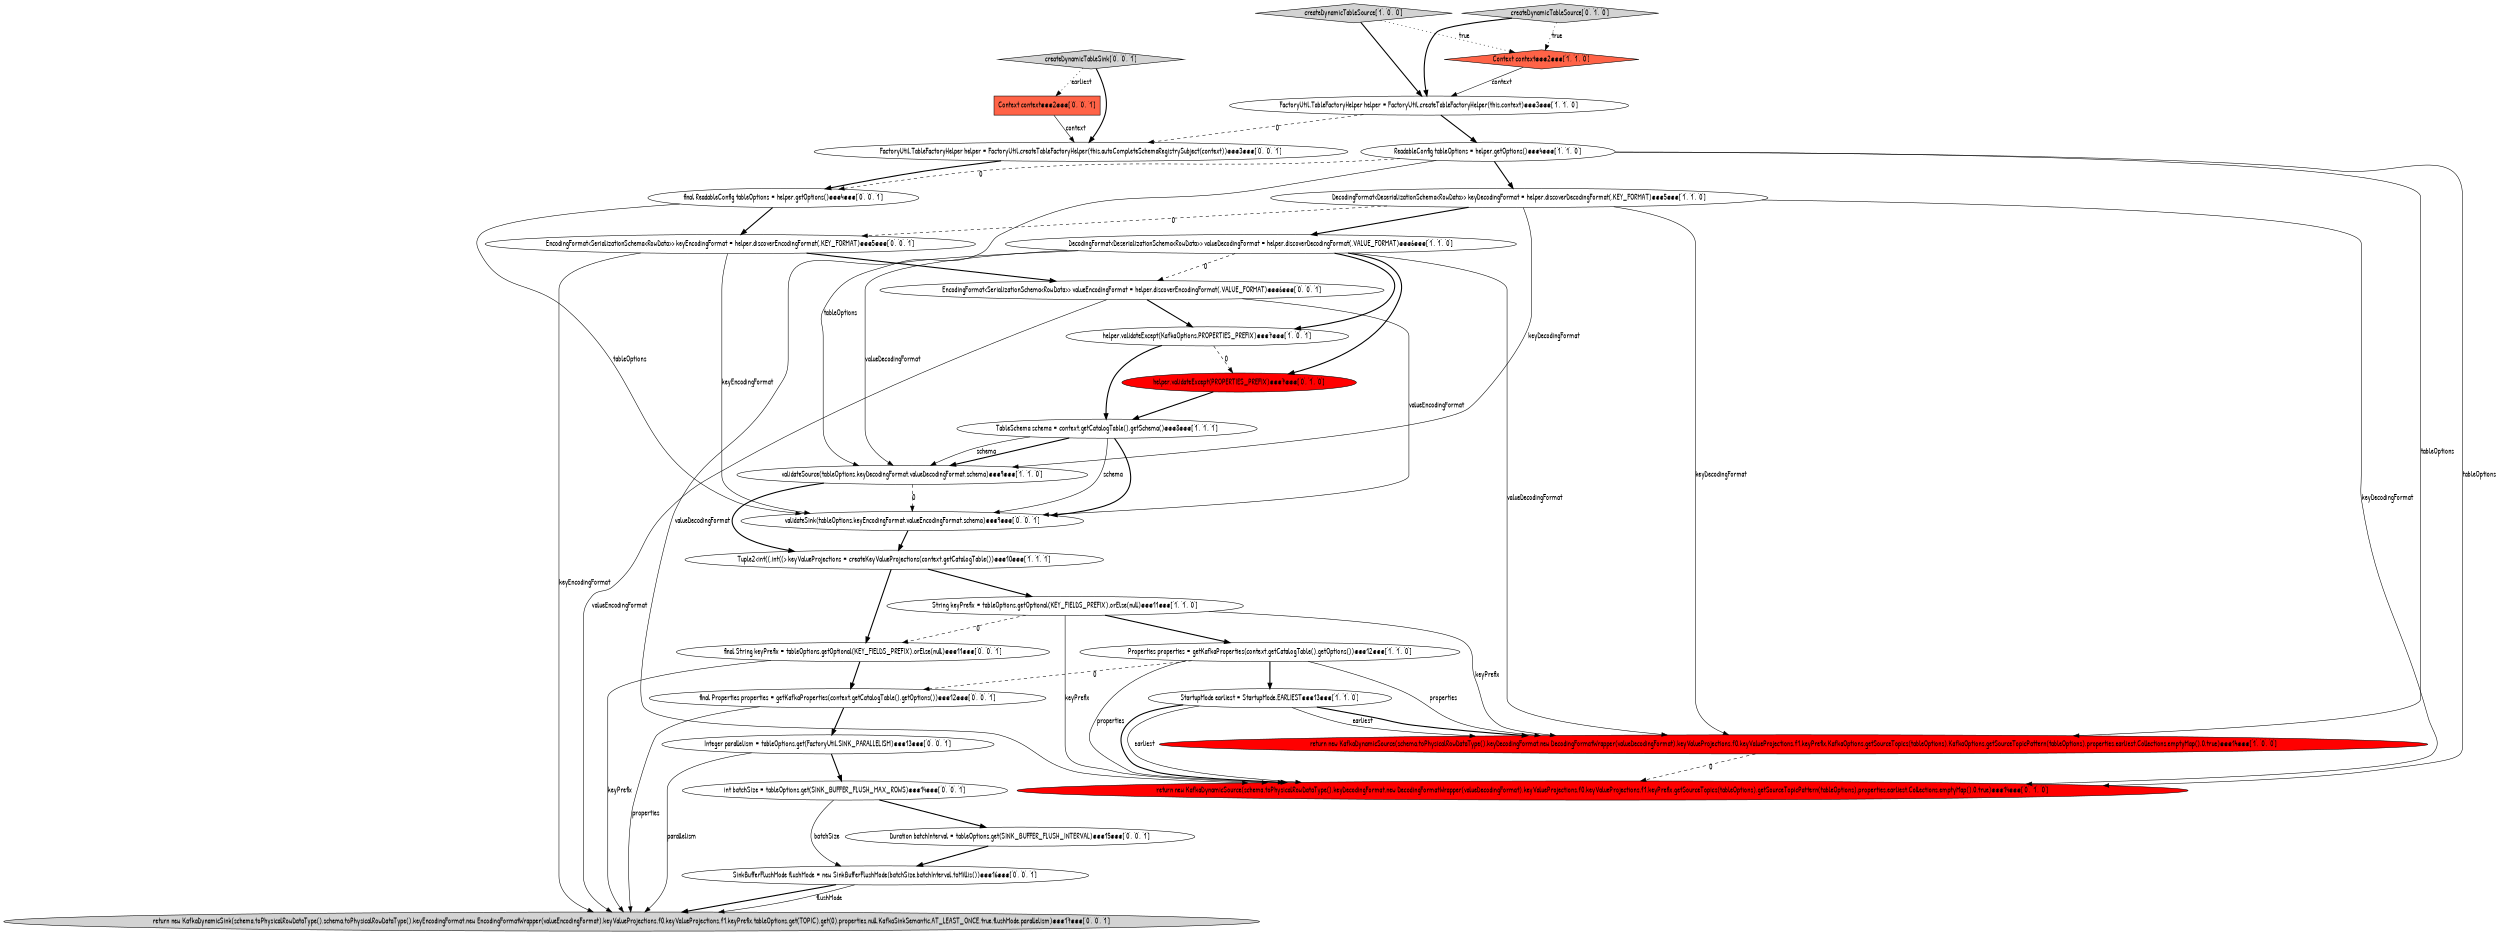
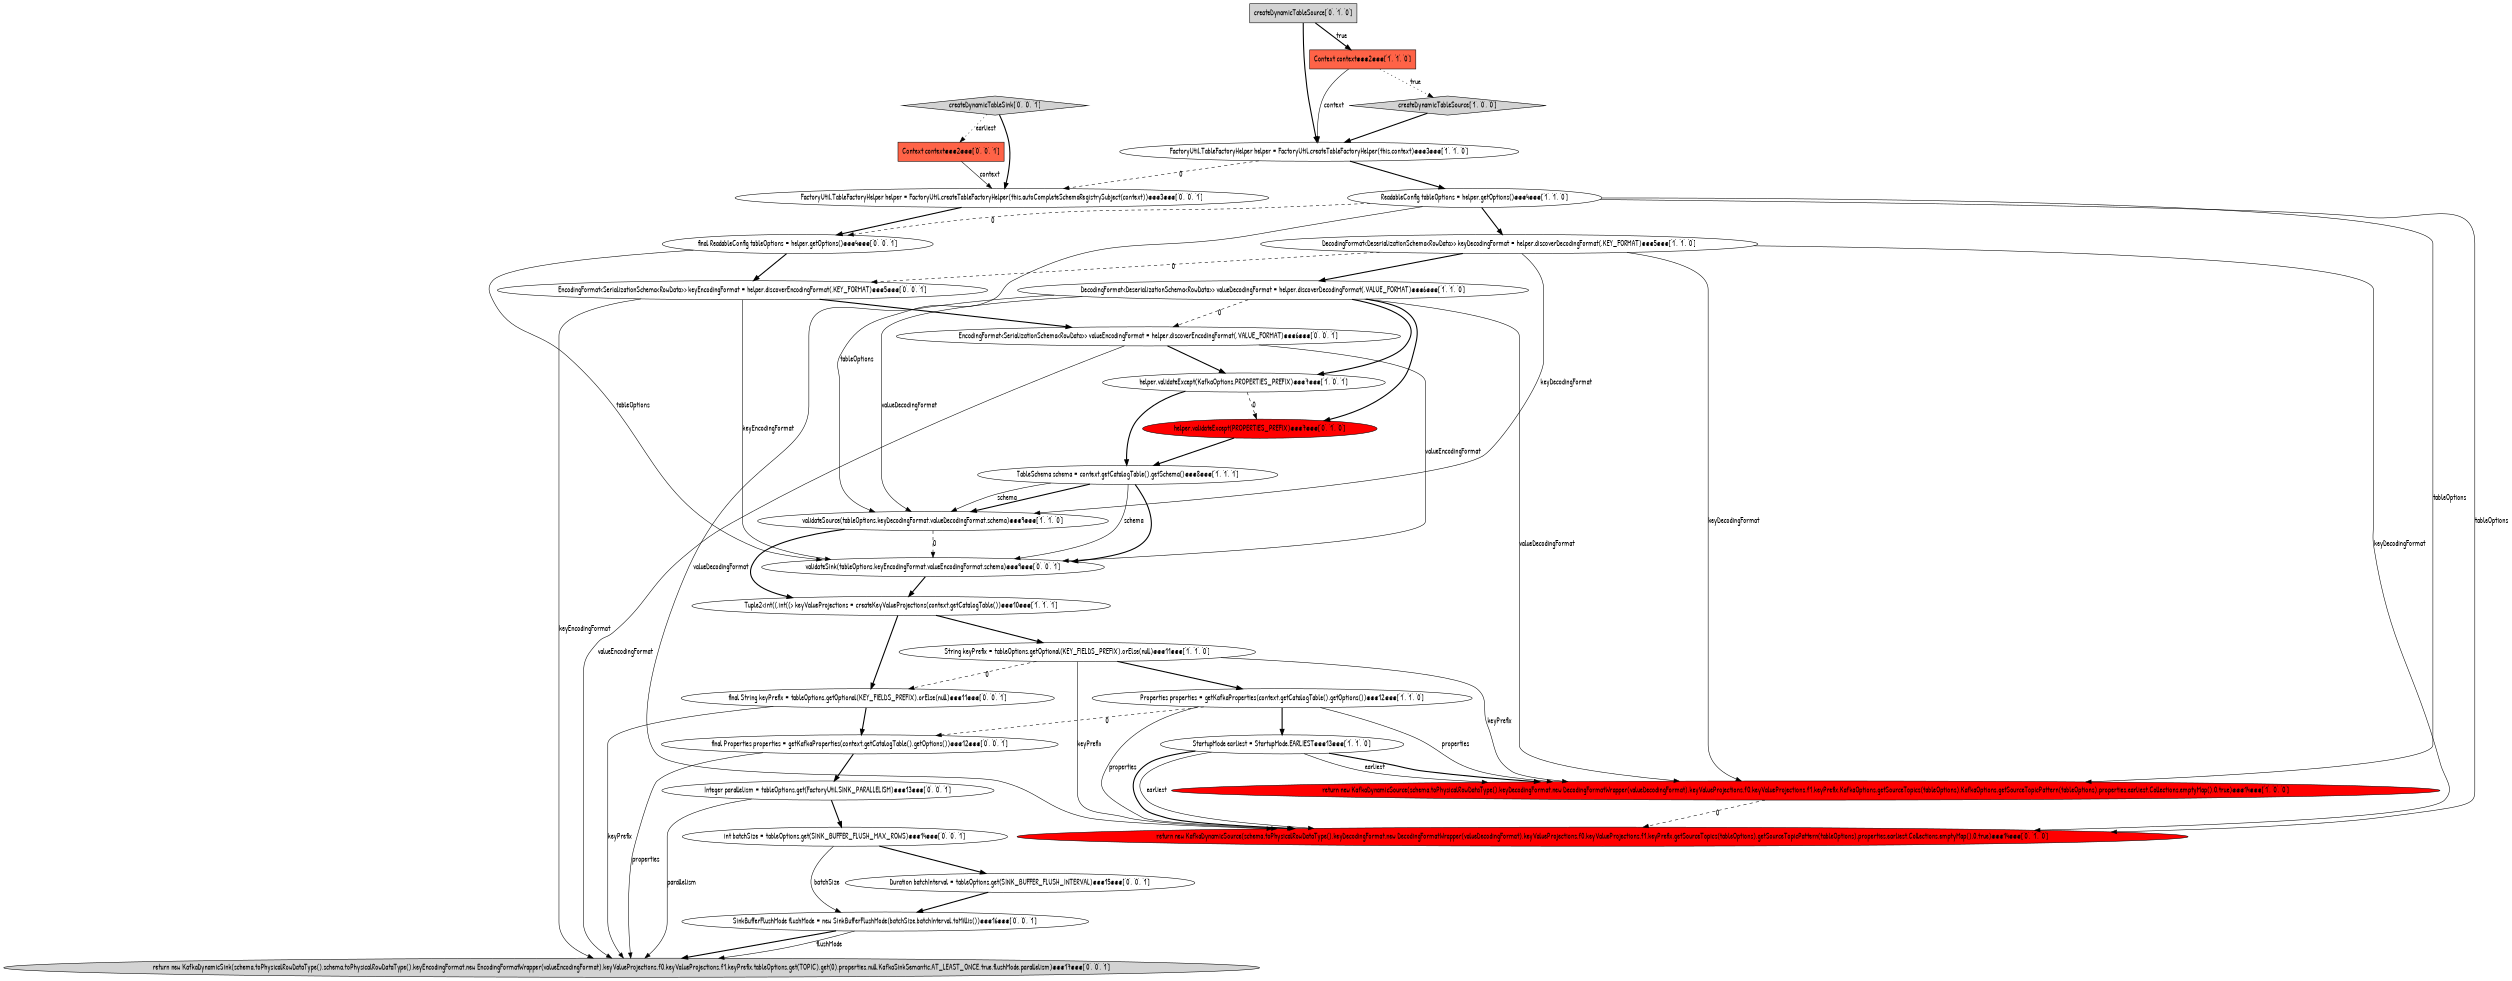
node "createDynamicTableSource['0', '1', '0']": shape diamond -> box
edge "createDynamicTableSource['0', '1', '0']" -> "Context context@@@2@@@['1', '1', '0']": style dotted -> bold
edge "createDynamicTableSource['1', '0', '0']" -> "Context context@@@2@@@['1', '1', '0']": reversed
node "Context context@@@2@@@['1', '1', '0']": shape diamond -> box
